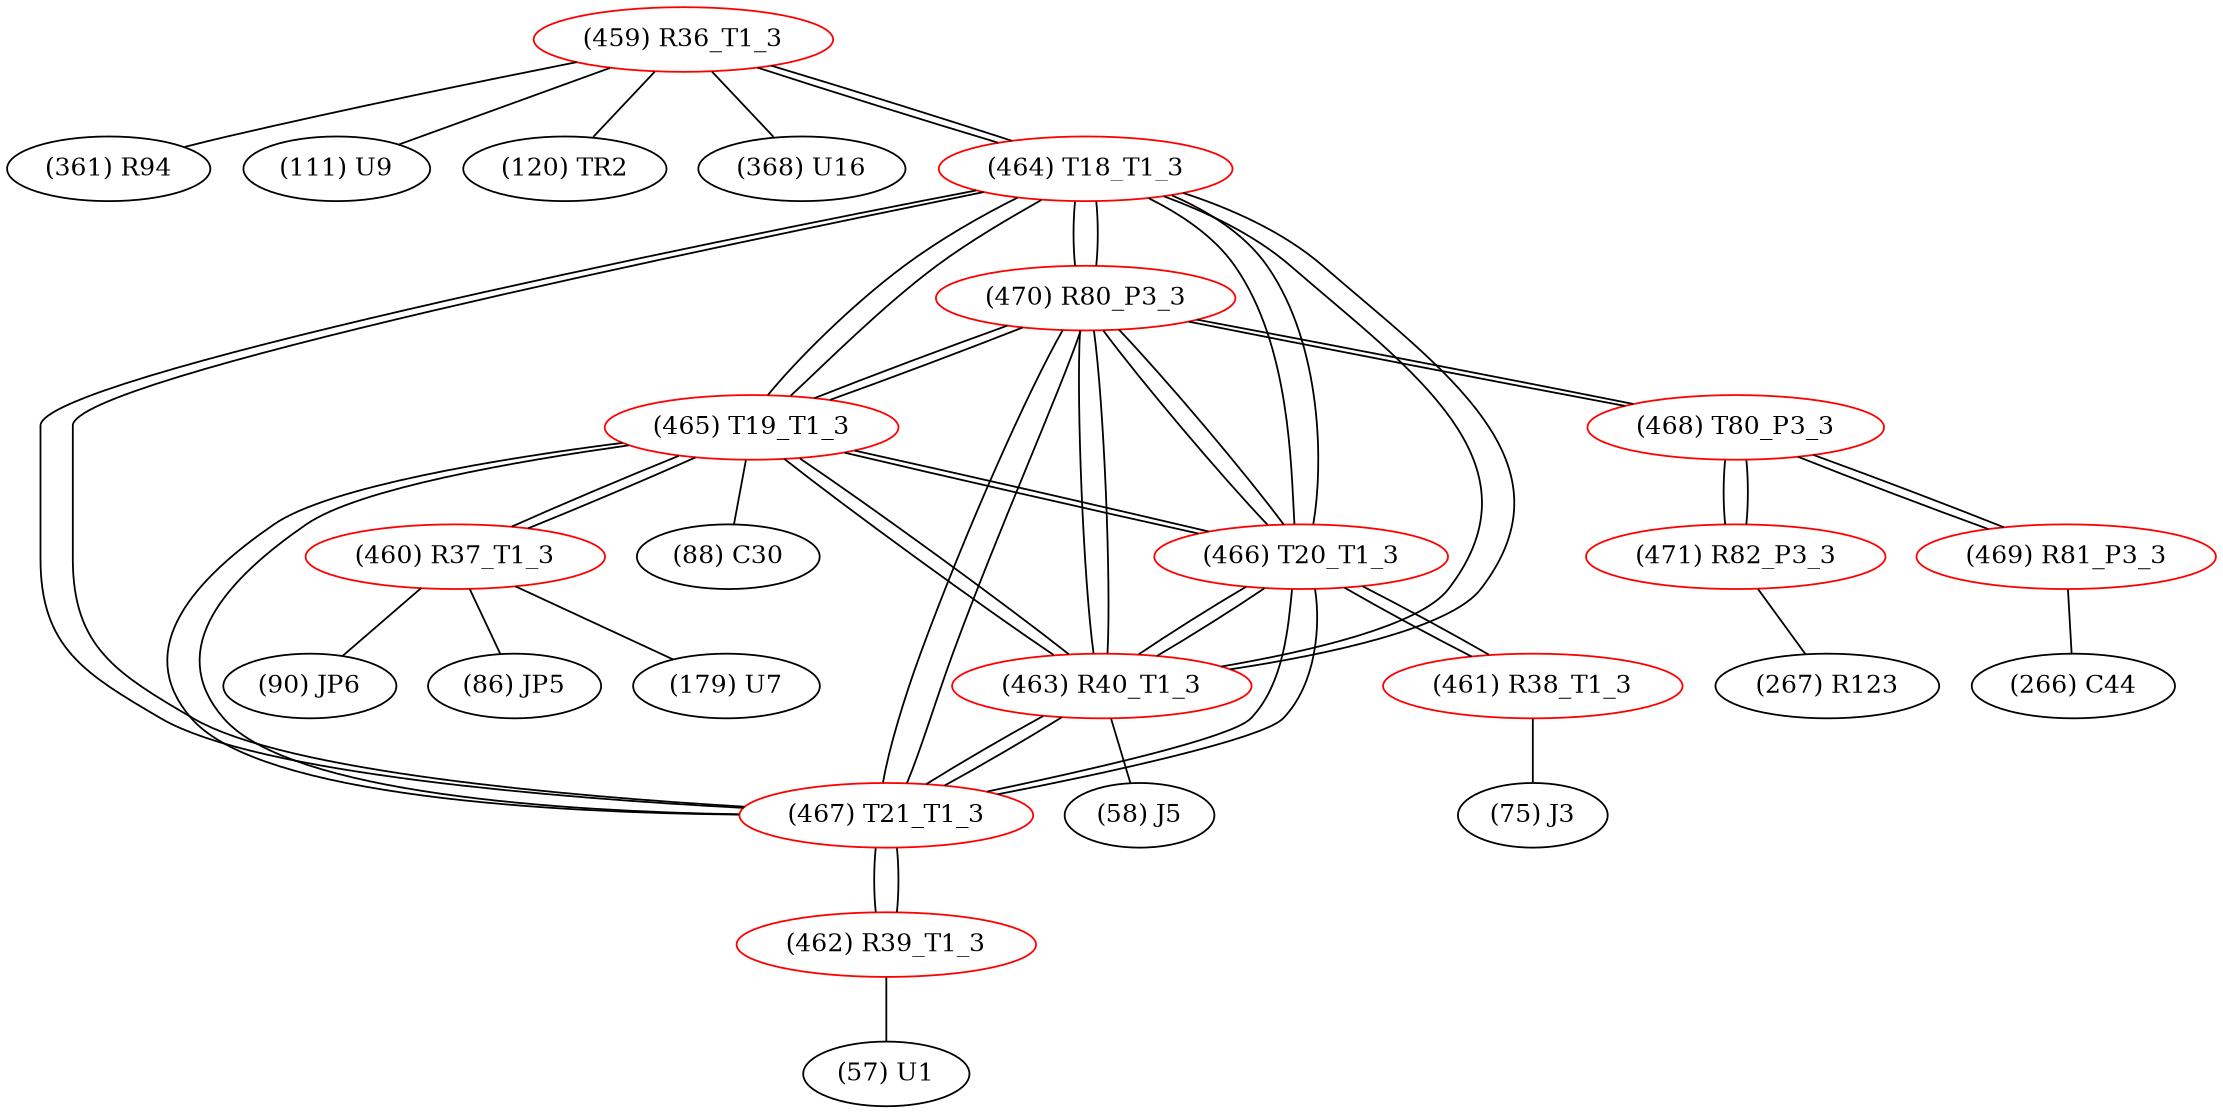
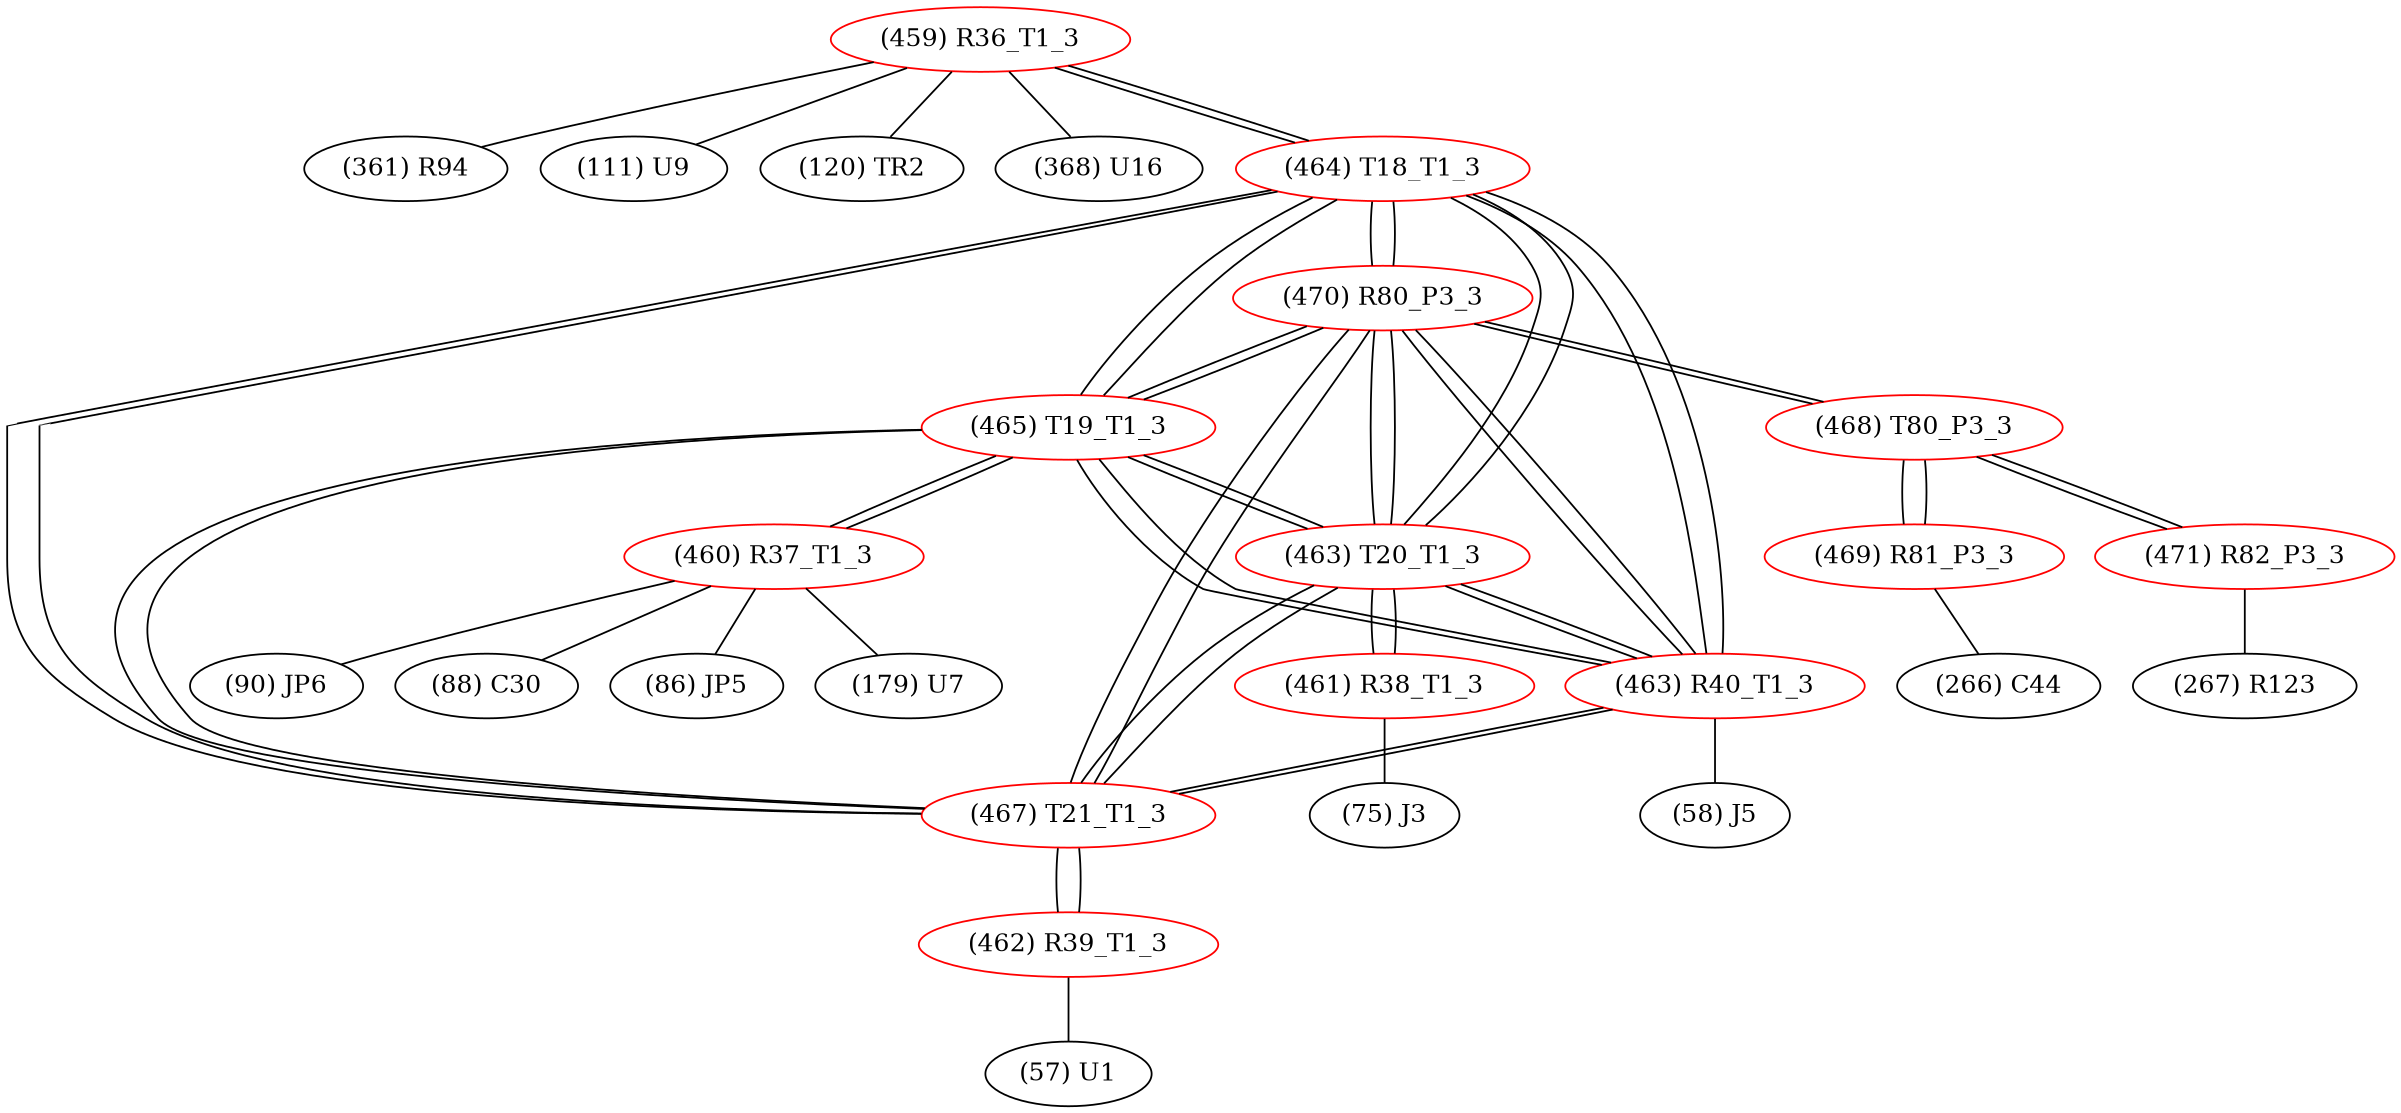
edge "(465) T19_T1_3" -- "(88) C30": now "(460) R37_T1_3" -- "(88) C30"
node "(466) T20_T1_3": label "(466) T20_T1_3" -> "(463) T20_T1_3"
